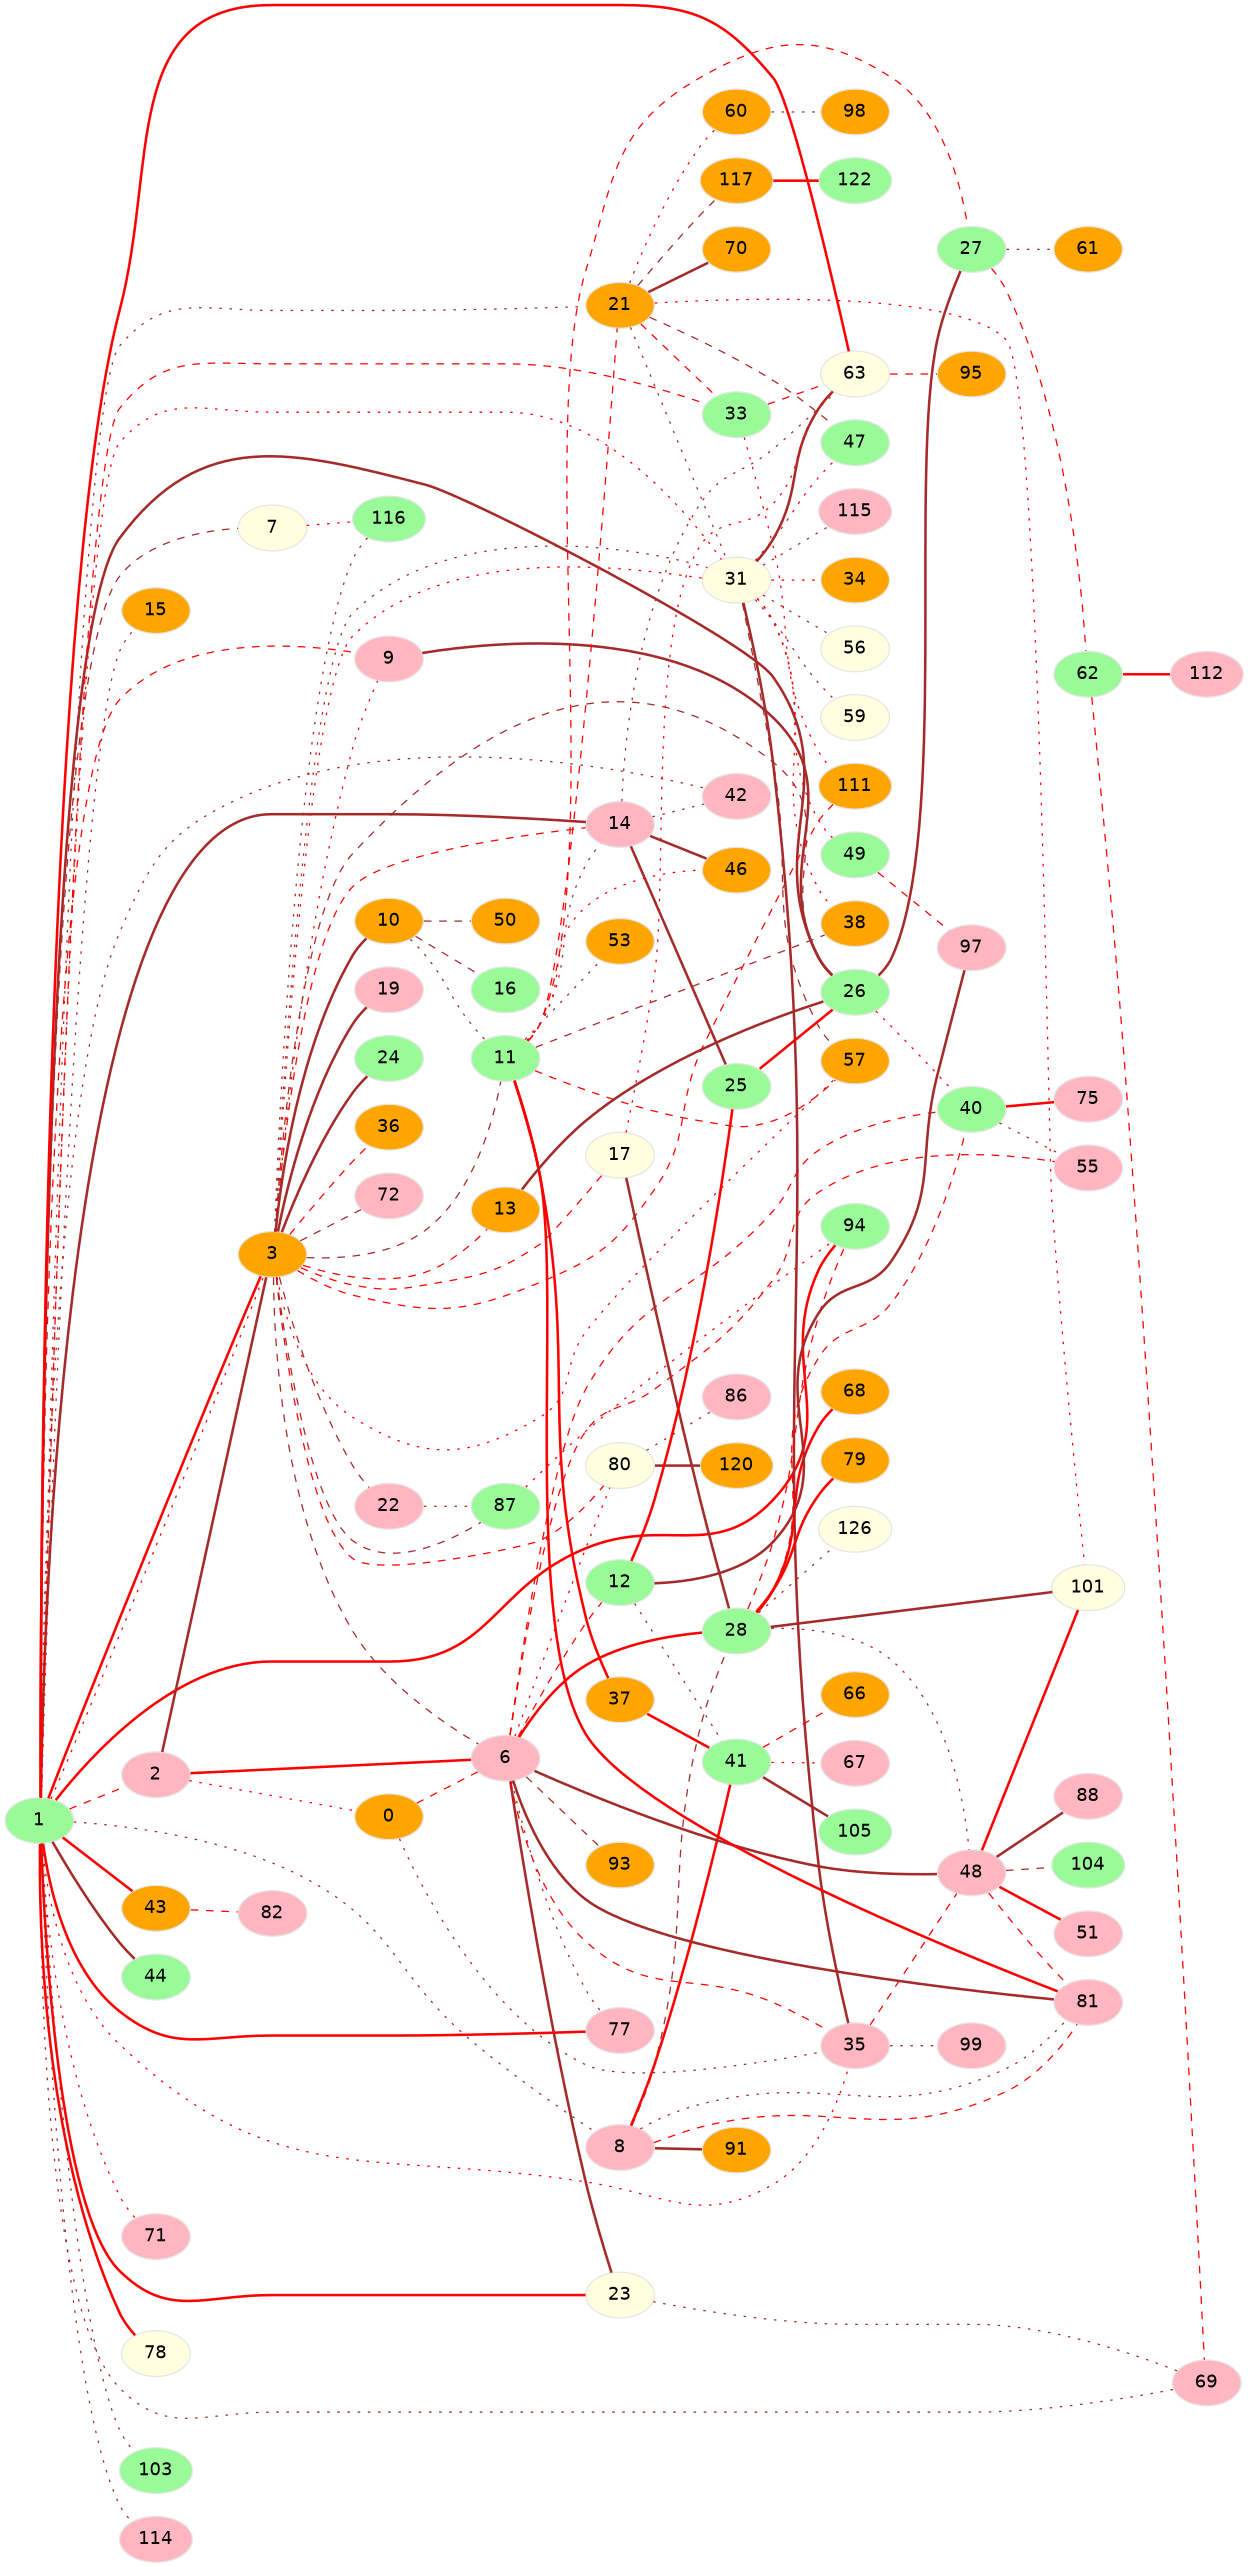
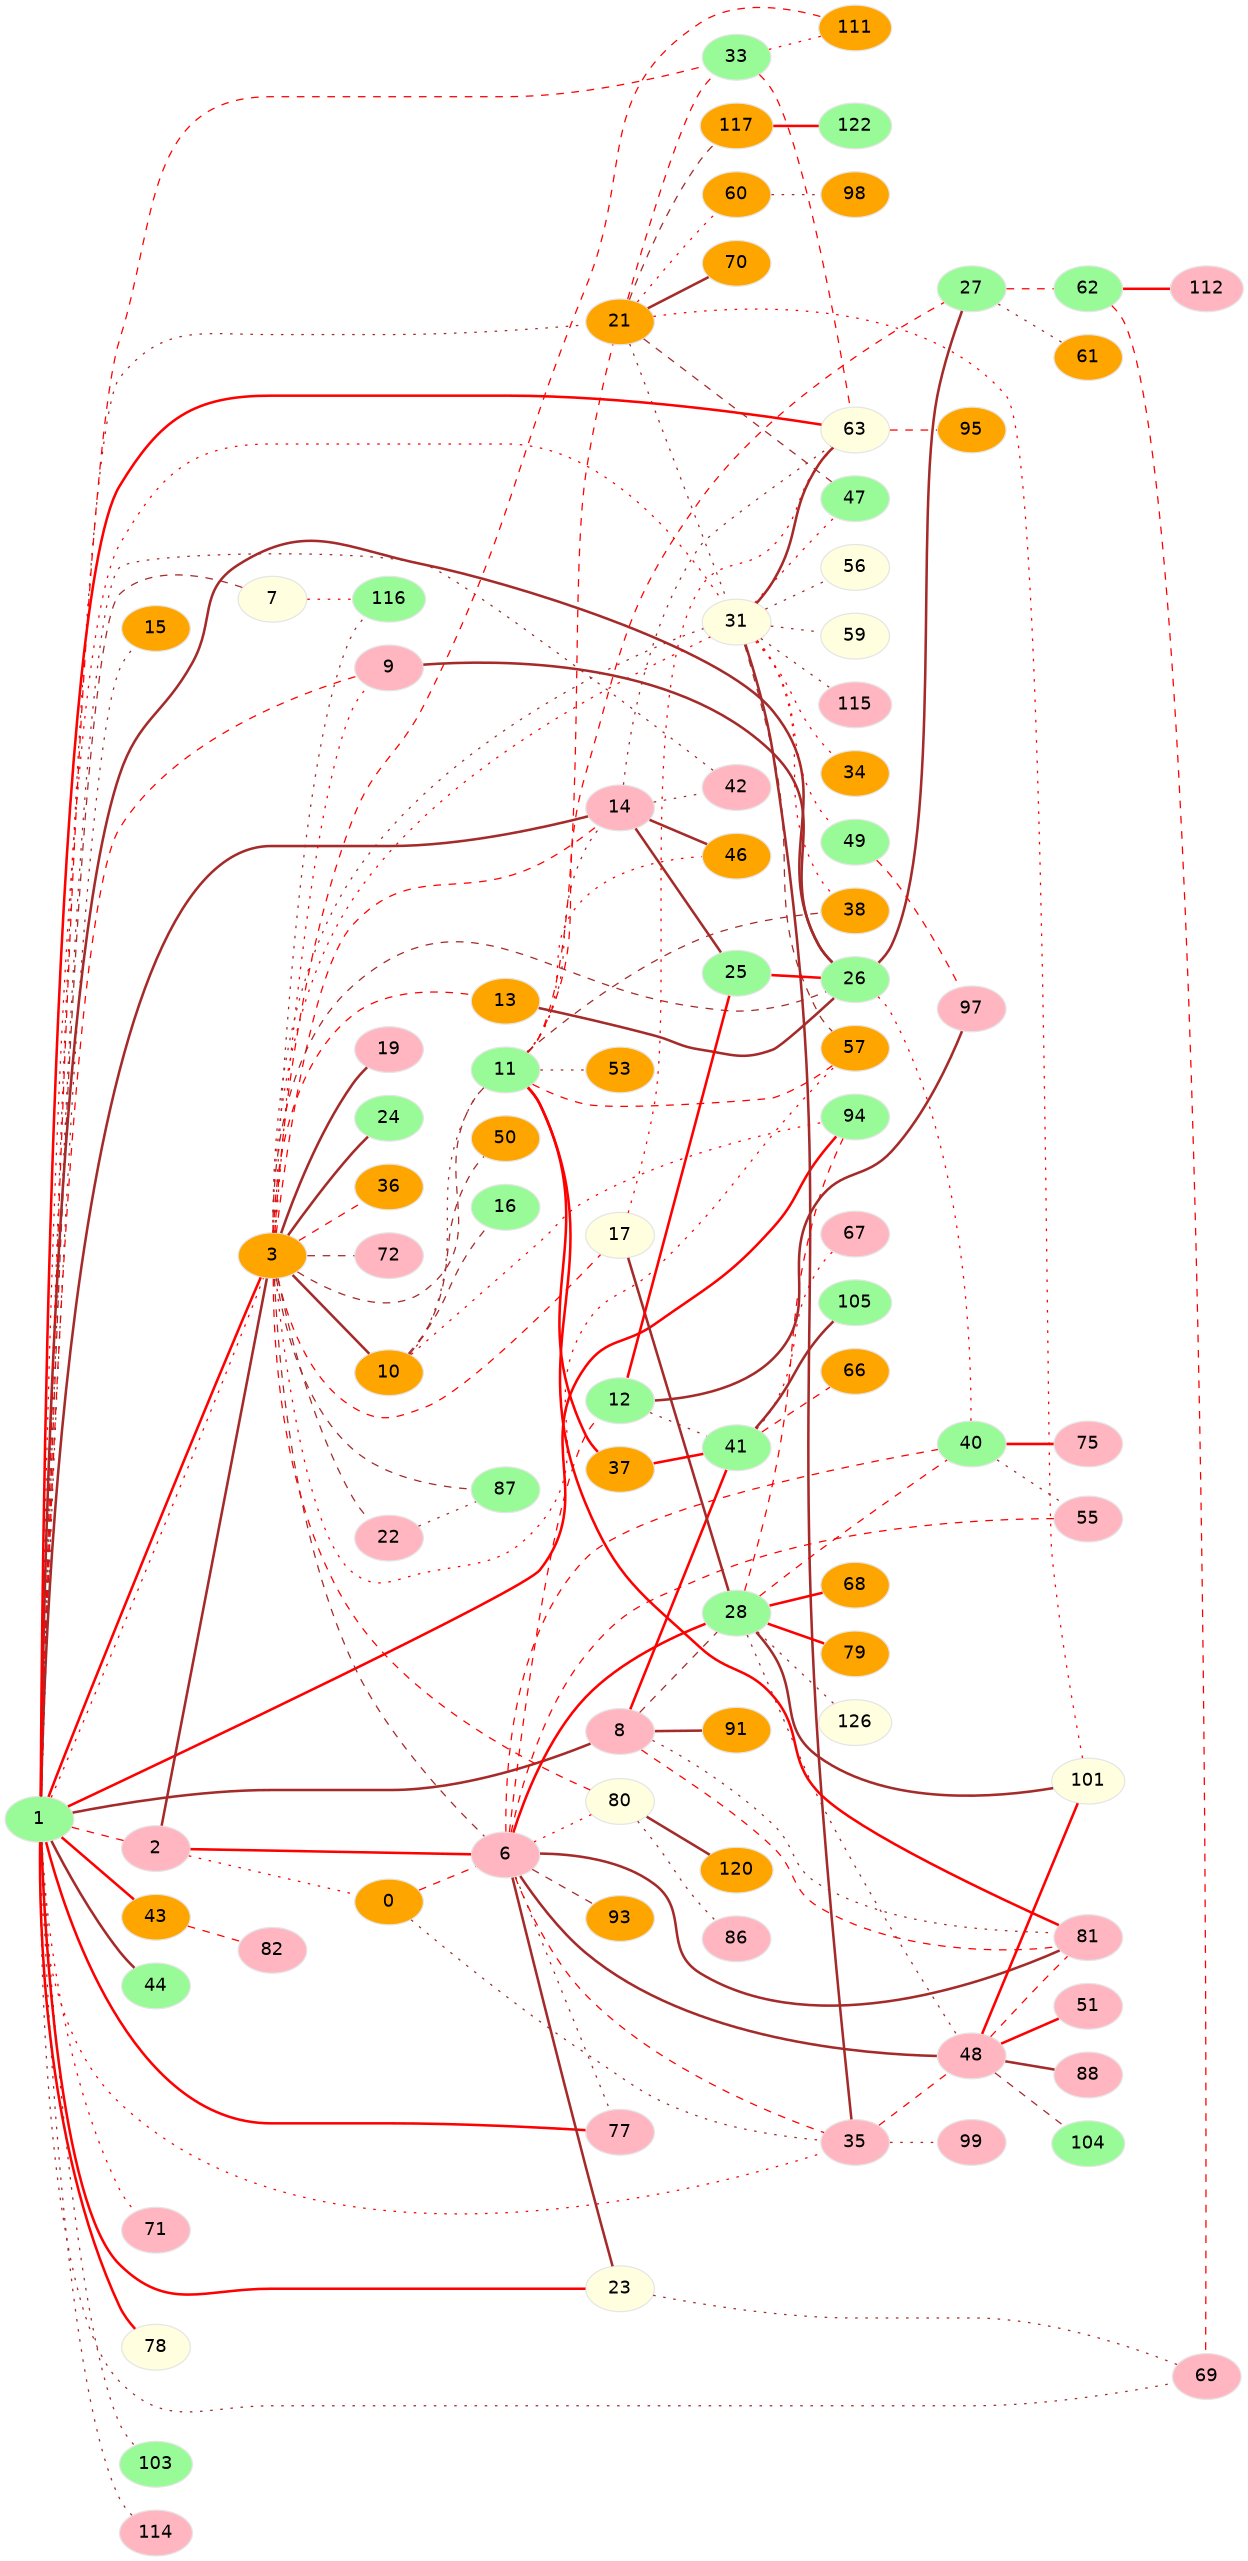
edge "94" -- "87": now "94" -- "10"
edge "1" -- "8": style dotted -> bold
